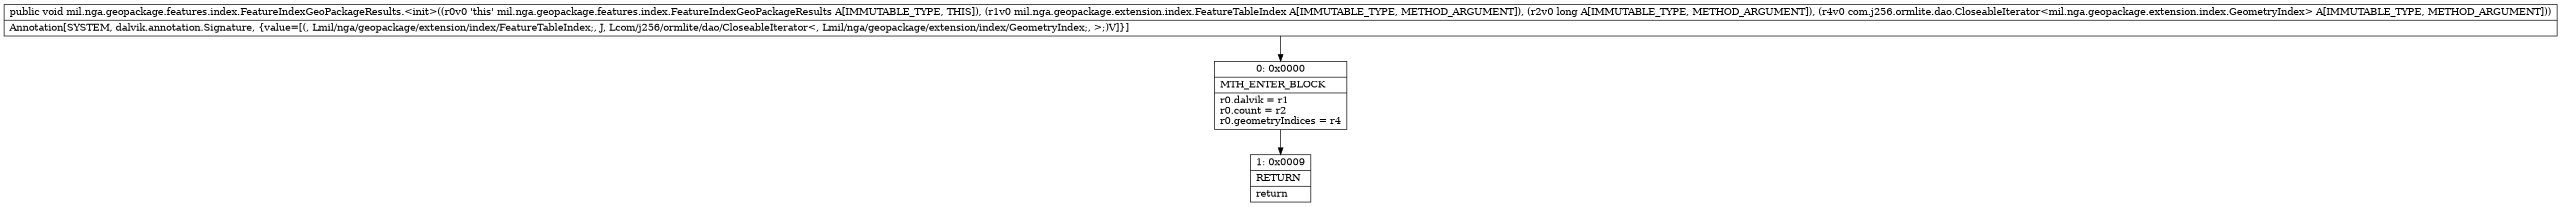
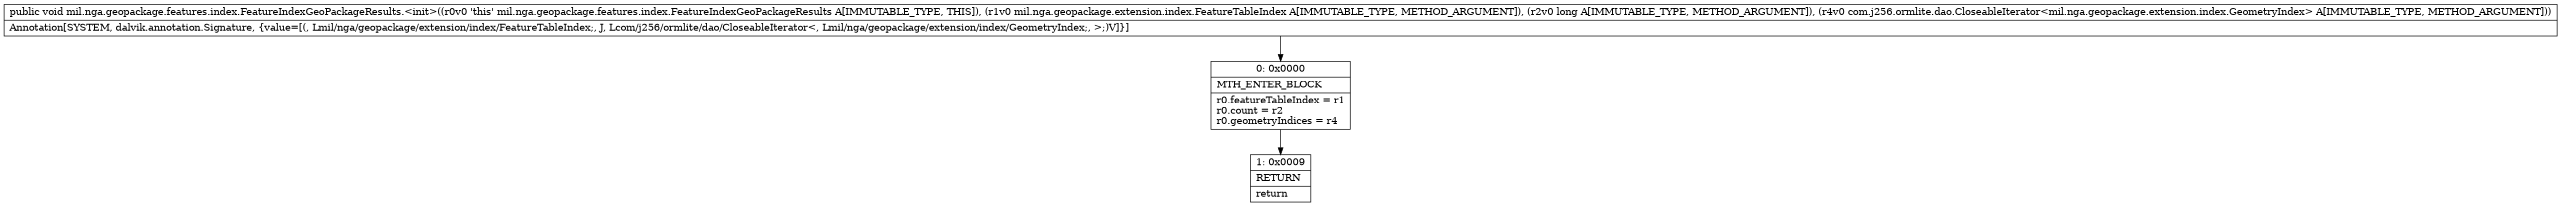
node "0: 0x0000": text "r0.dalvik = r1" -> "r0.featureTableIndex = r1"
